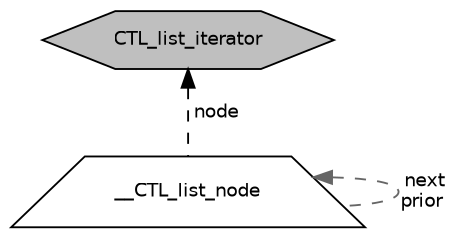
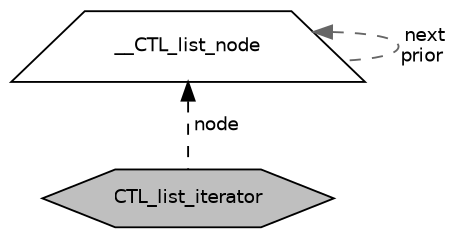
edge "__CTL_list_node" -> "CTL_list_iterator": reversed
